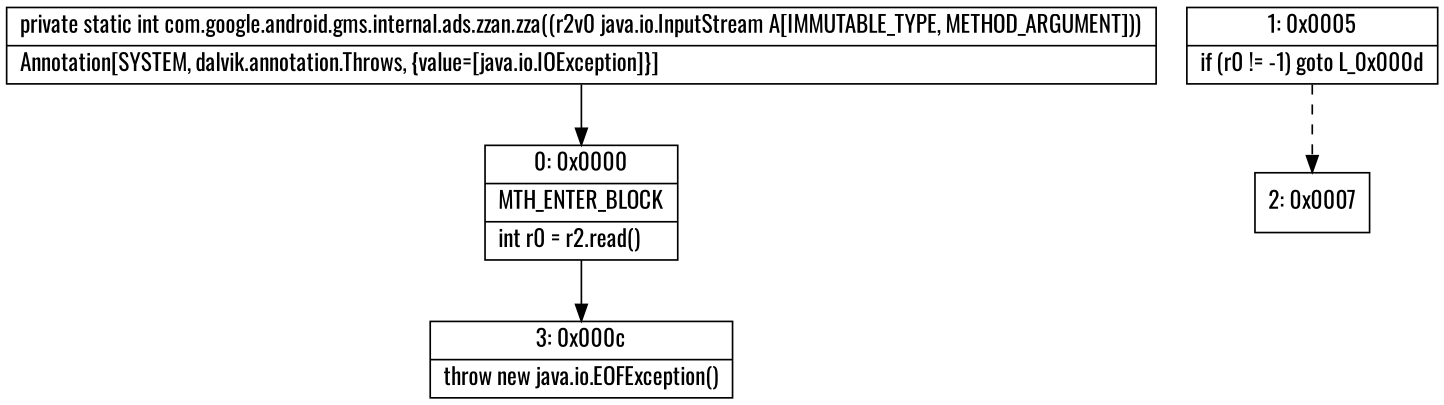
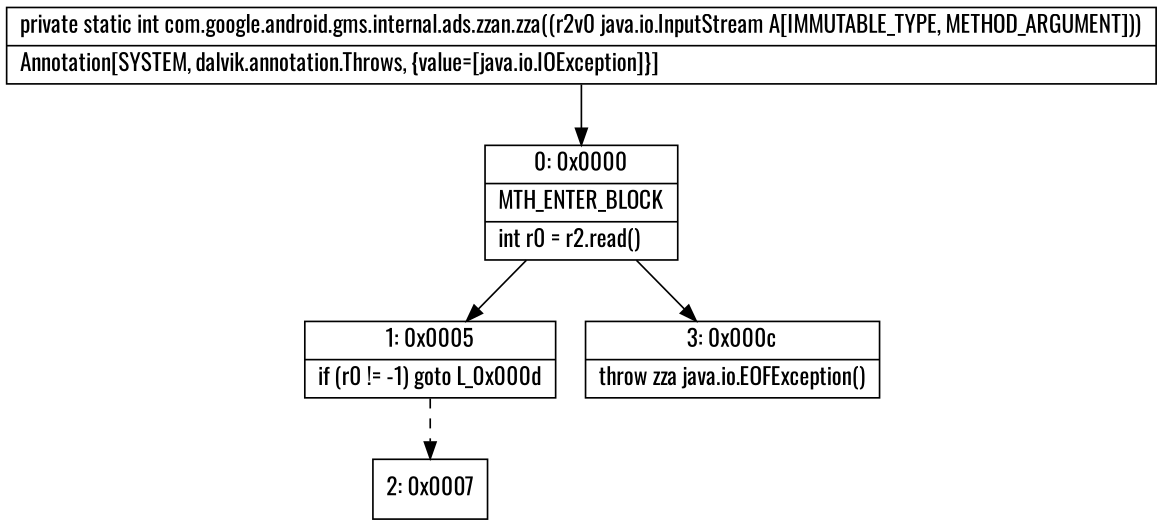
edge "0: 0x0000" -> "1: 0x0005": added
node "3: 0x000c": text "throw new java.io.EOFException()" -> "throw zza java.io.EOFException()"
